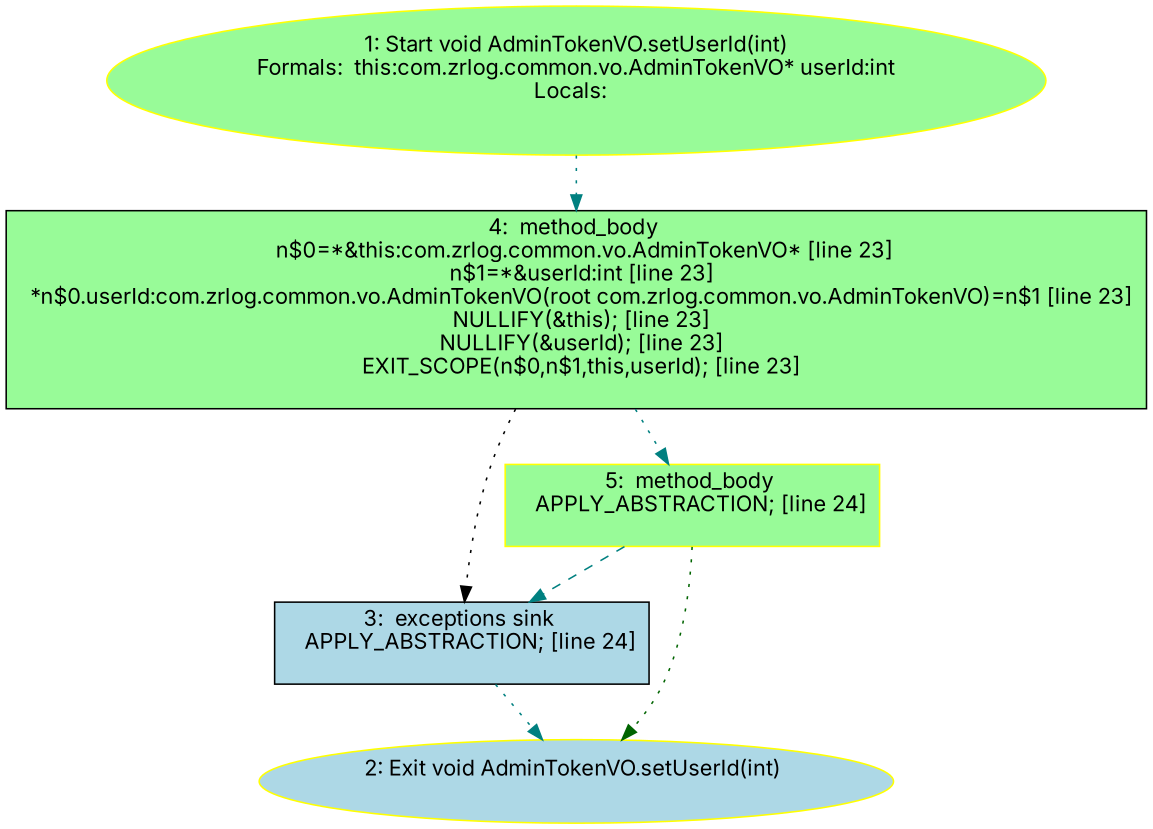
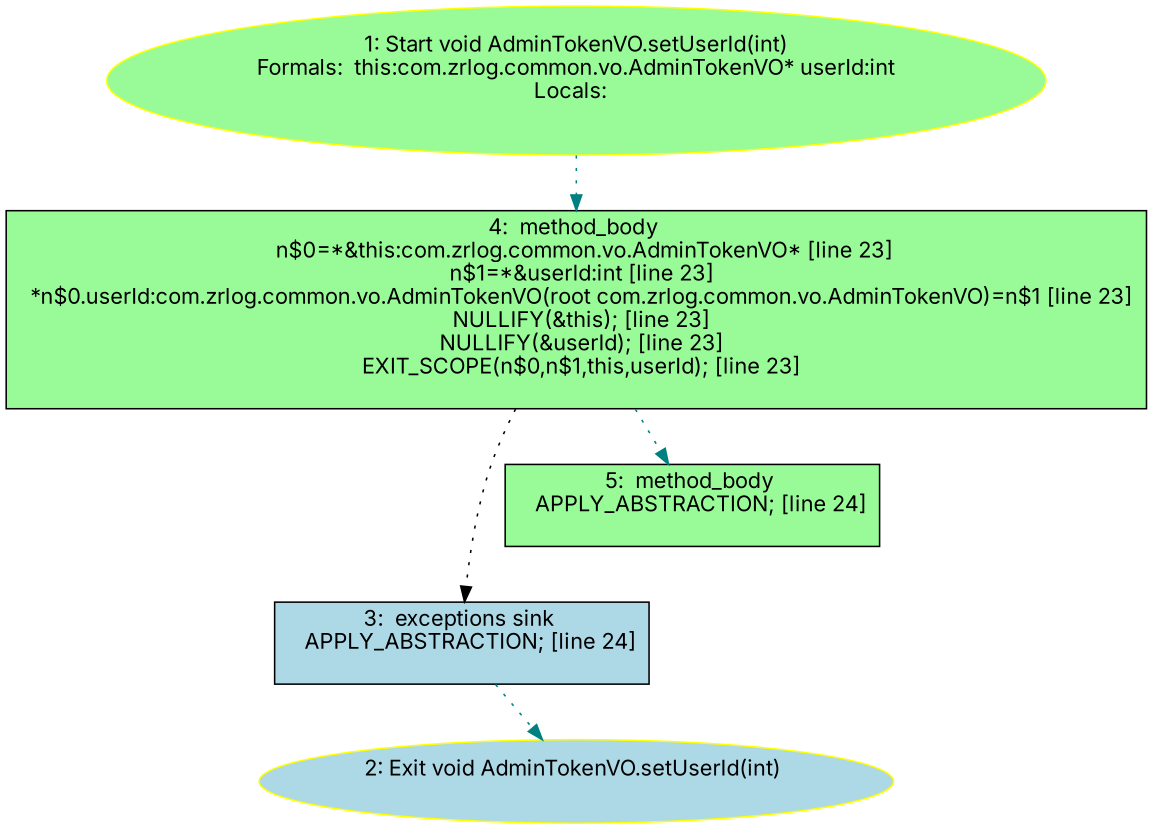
node "5:  method_body APPLY_ABSTRACTION; [line 24]": color yellow -> black
edge "5:  method_body APPLY_ABSTRACTION; [line 24]" -> "3:  exceptions sink APPLY_ABSTRACTION; [line 24]": removed
edge "5:  method_body APPLY_ABSTRACTION; [line 24]" -> "2: Exit void AdminTokenVO.setUserId(int)": removed
